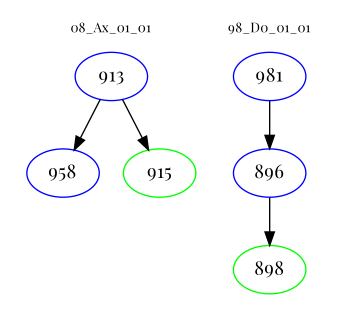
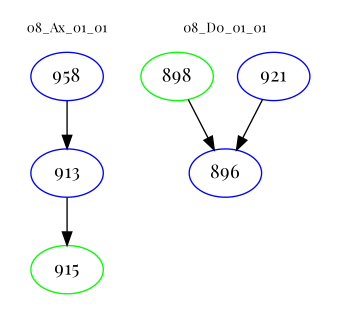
cluster "98_D0_01_01": label "98_D0_01_01" -> "08_D0_01_01"
node "981": label "981" -> "921"
edge "913" -> "958": reversed
edge "896" -> "898": reversed
